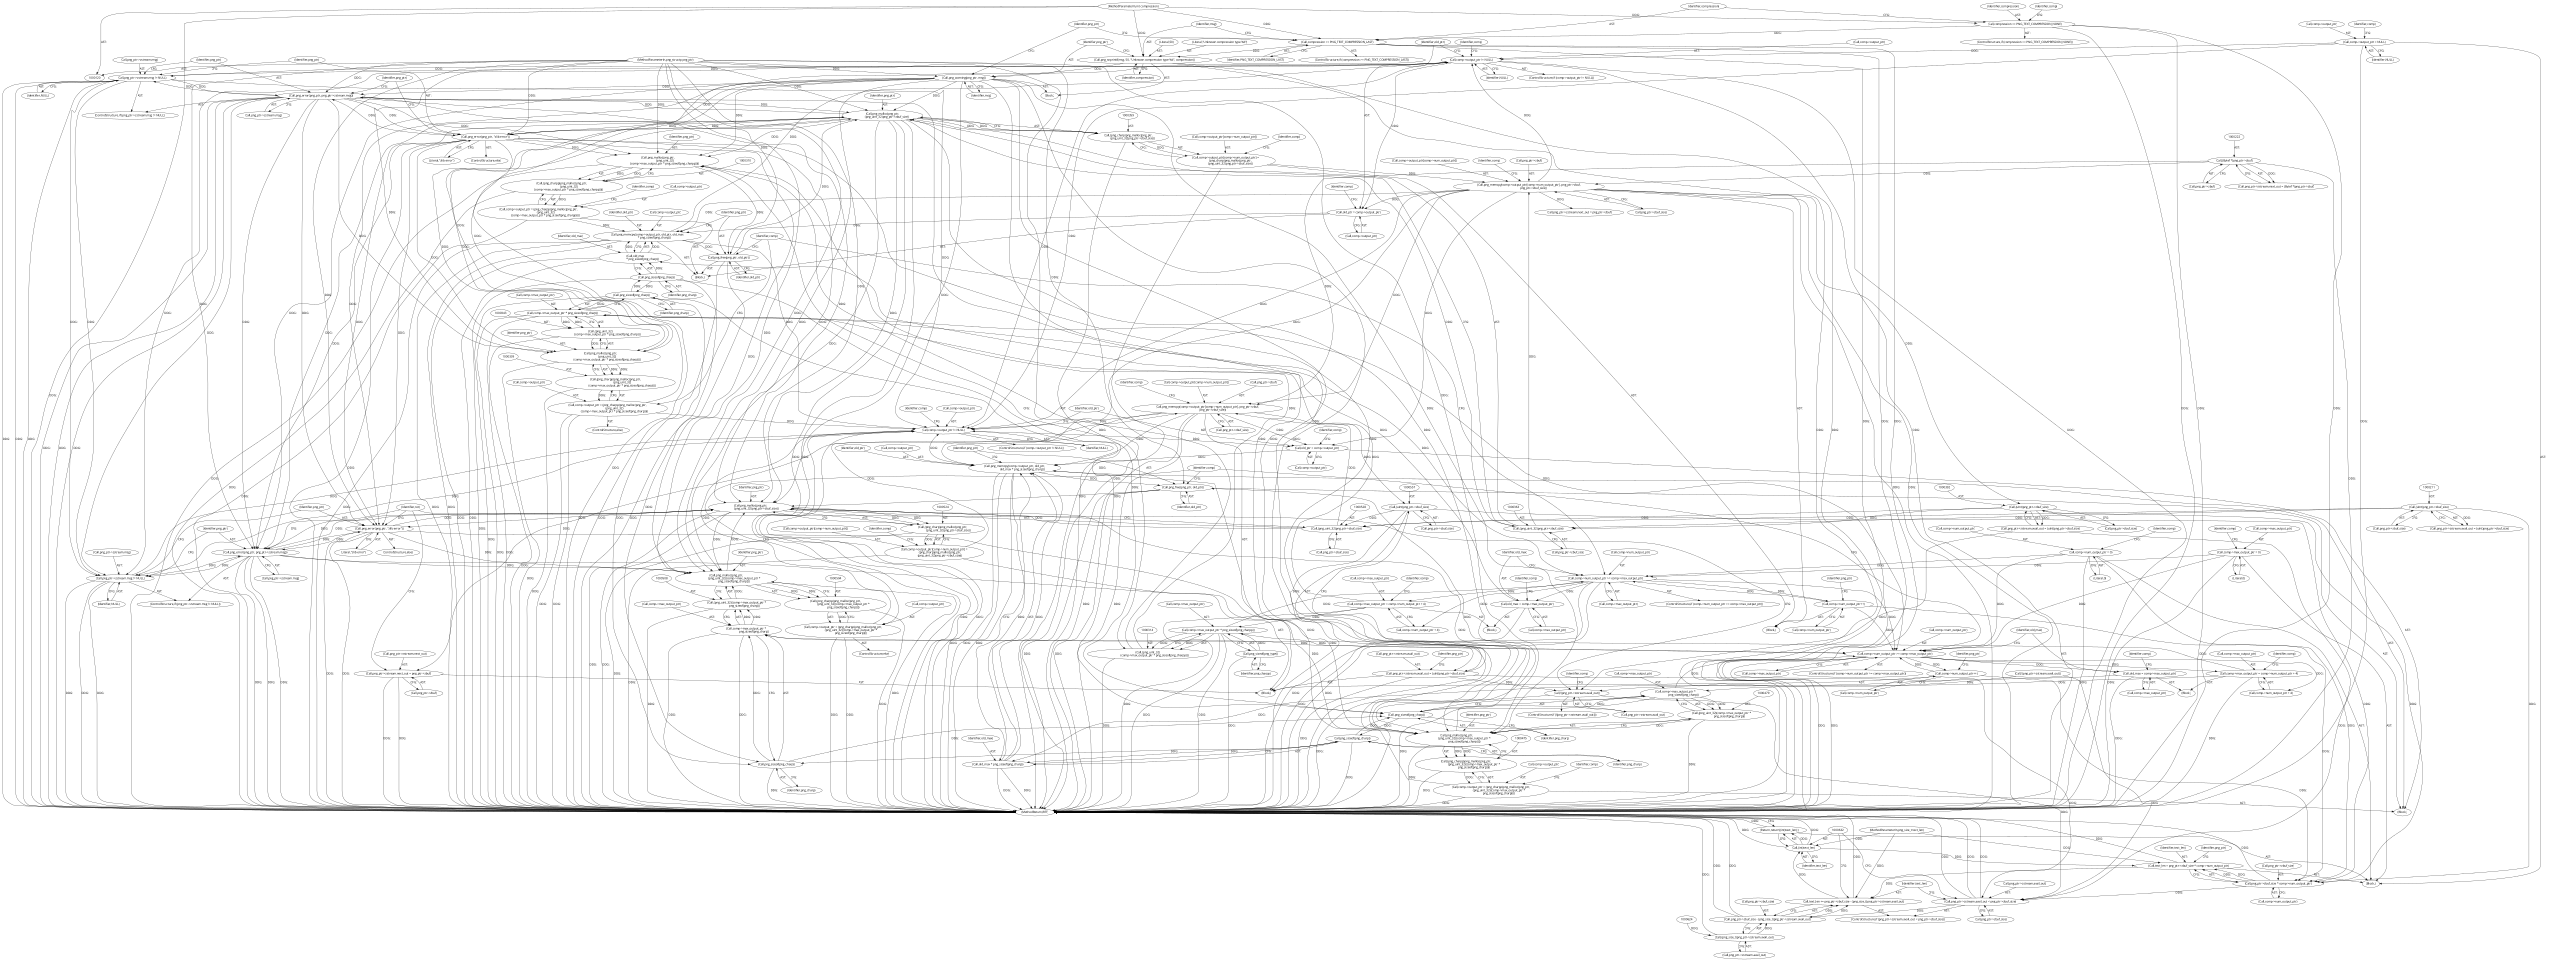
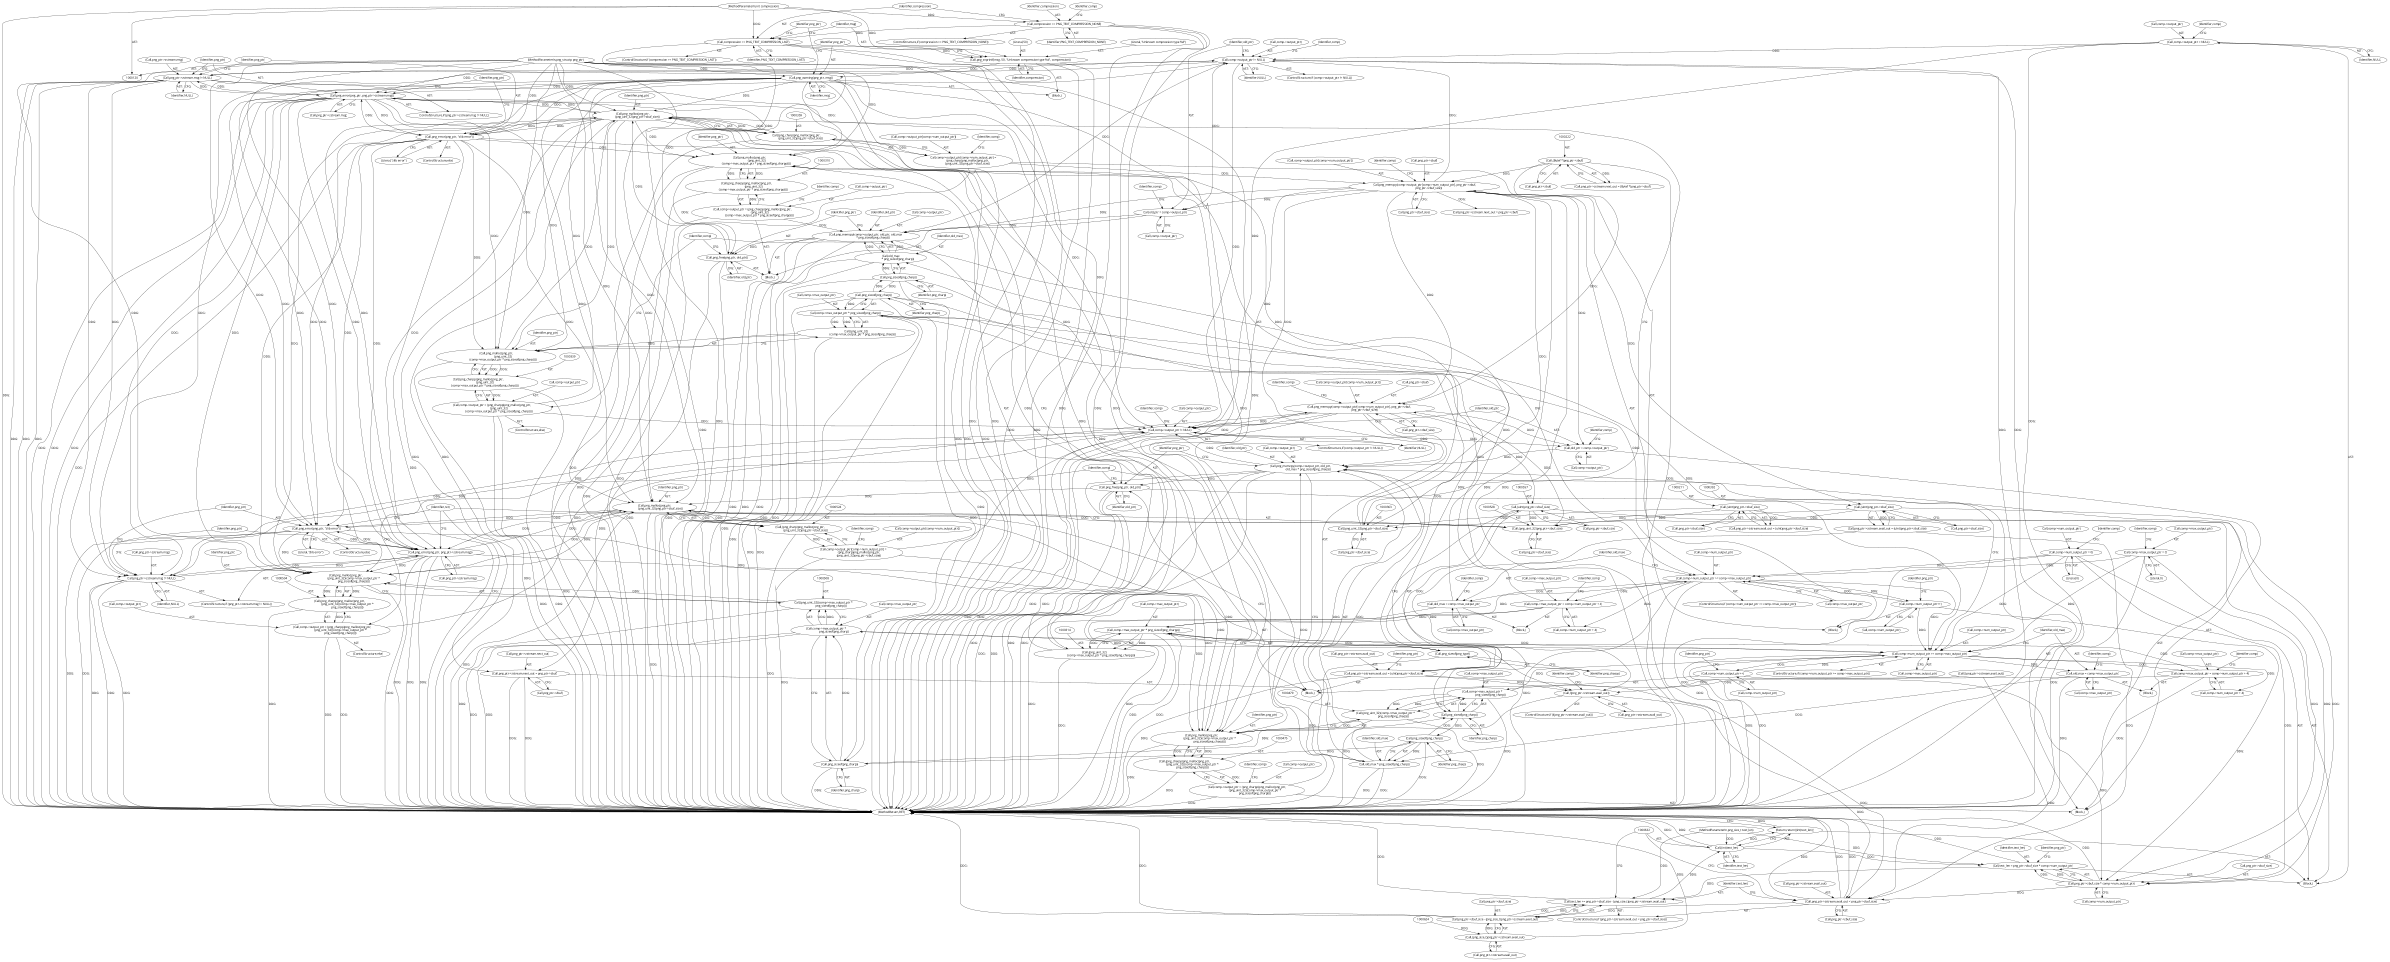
node "(Identifier,PNG_TEXT_COMPRESSION_NONE)": added
node "1000343": removed
